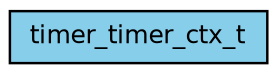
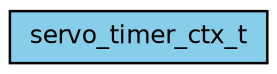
node "timer_timer_ctx_t": label "timer_timer_ctx_t" -> "servo_timer_ctx_t"
